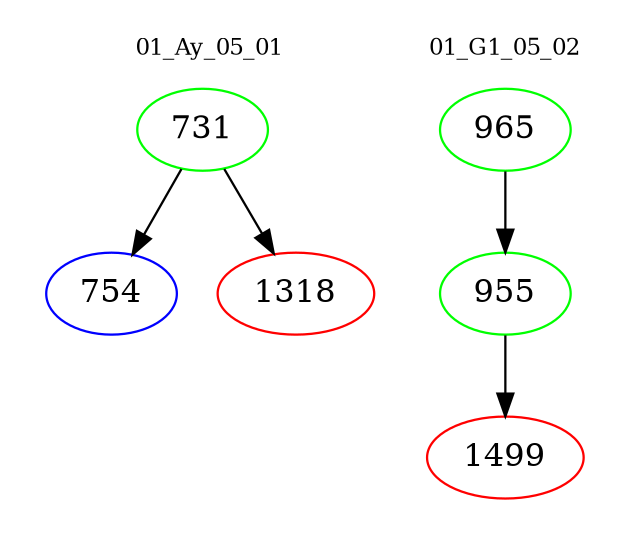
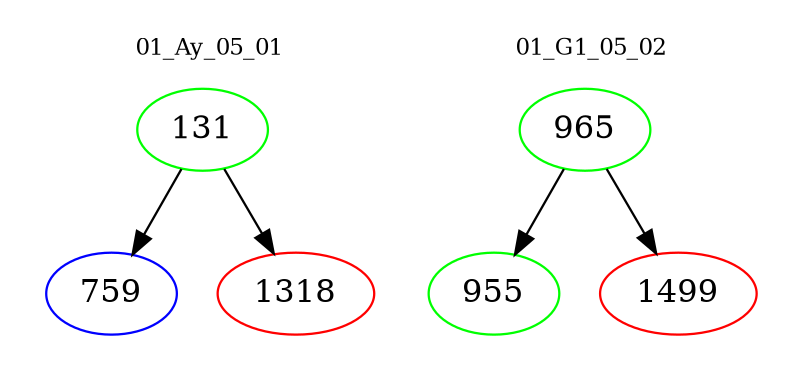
node "731": label "731" -> "131"
node "754": label "754" -> "759"
edge "955" -> "1499": now "965" -> "1499"
